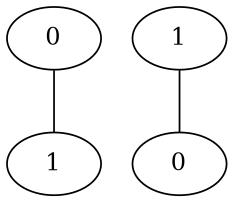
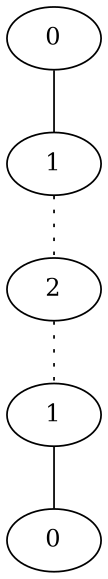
node "2": added
